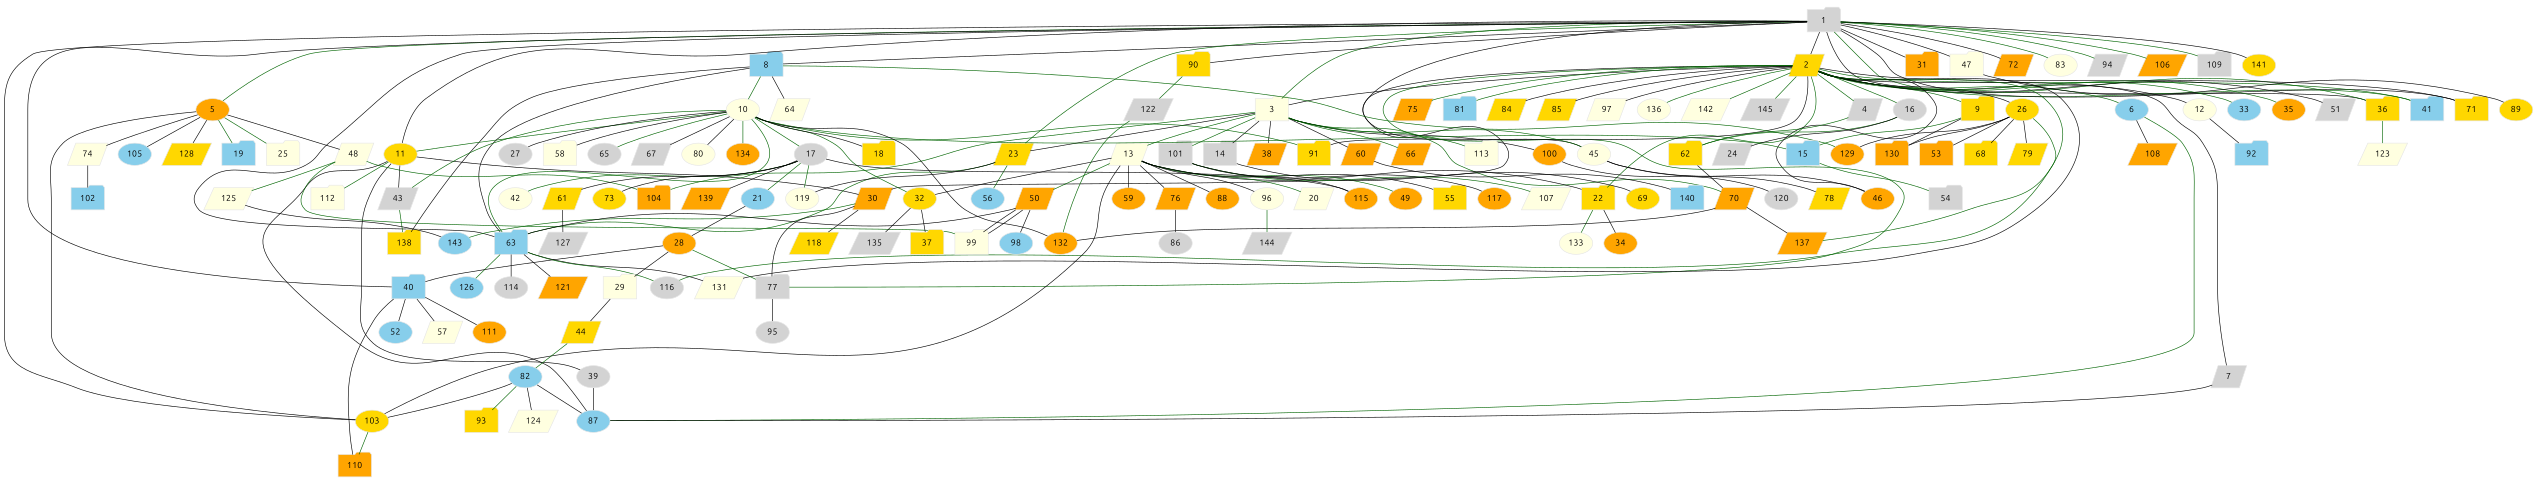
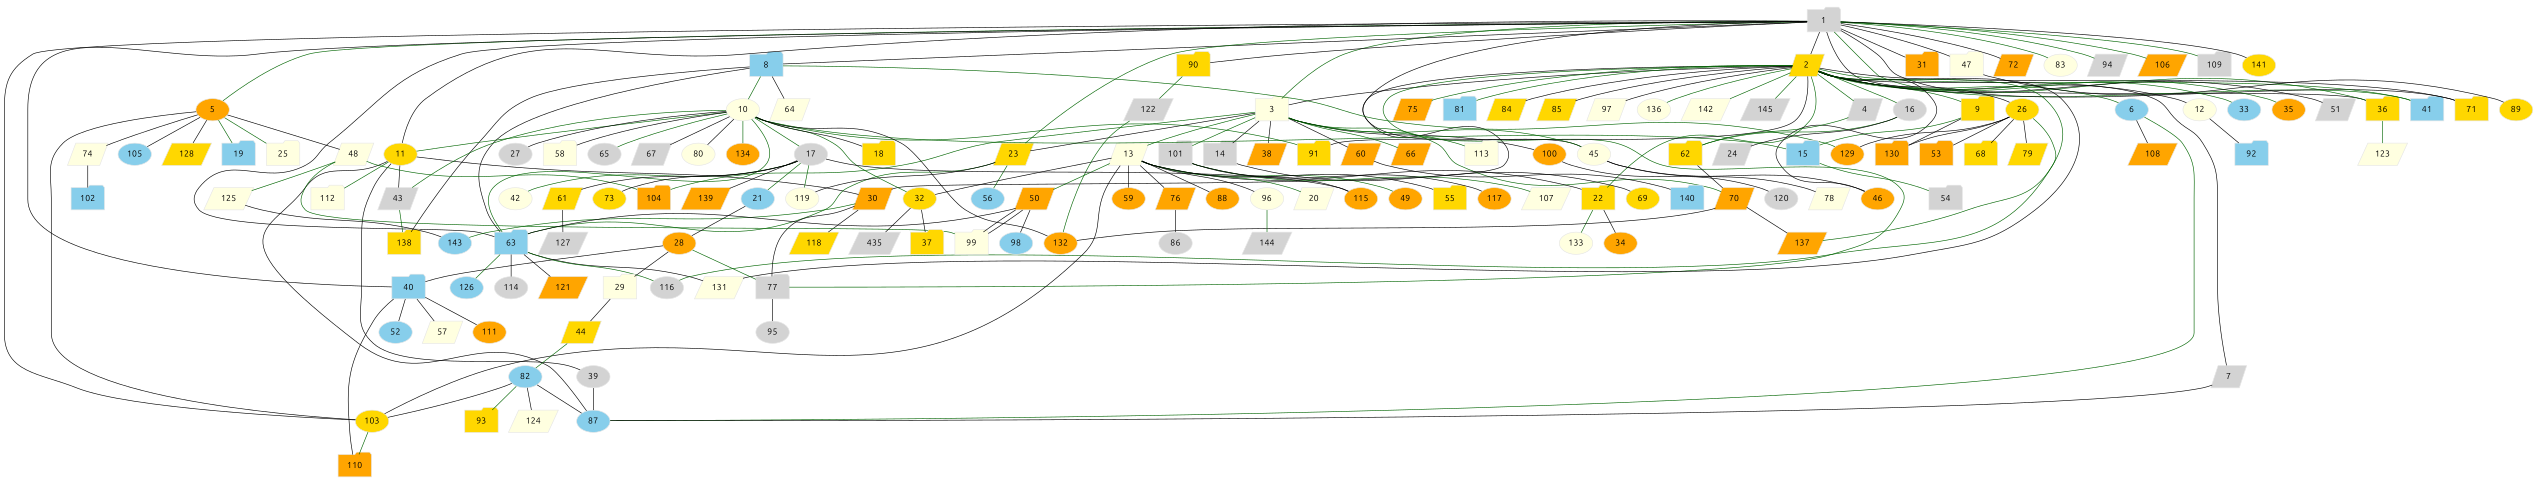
node "78": fillcolor gold -> lightyellow
node "135": label "135" -> "435"
